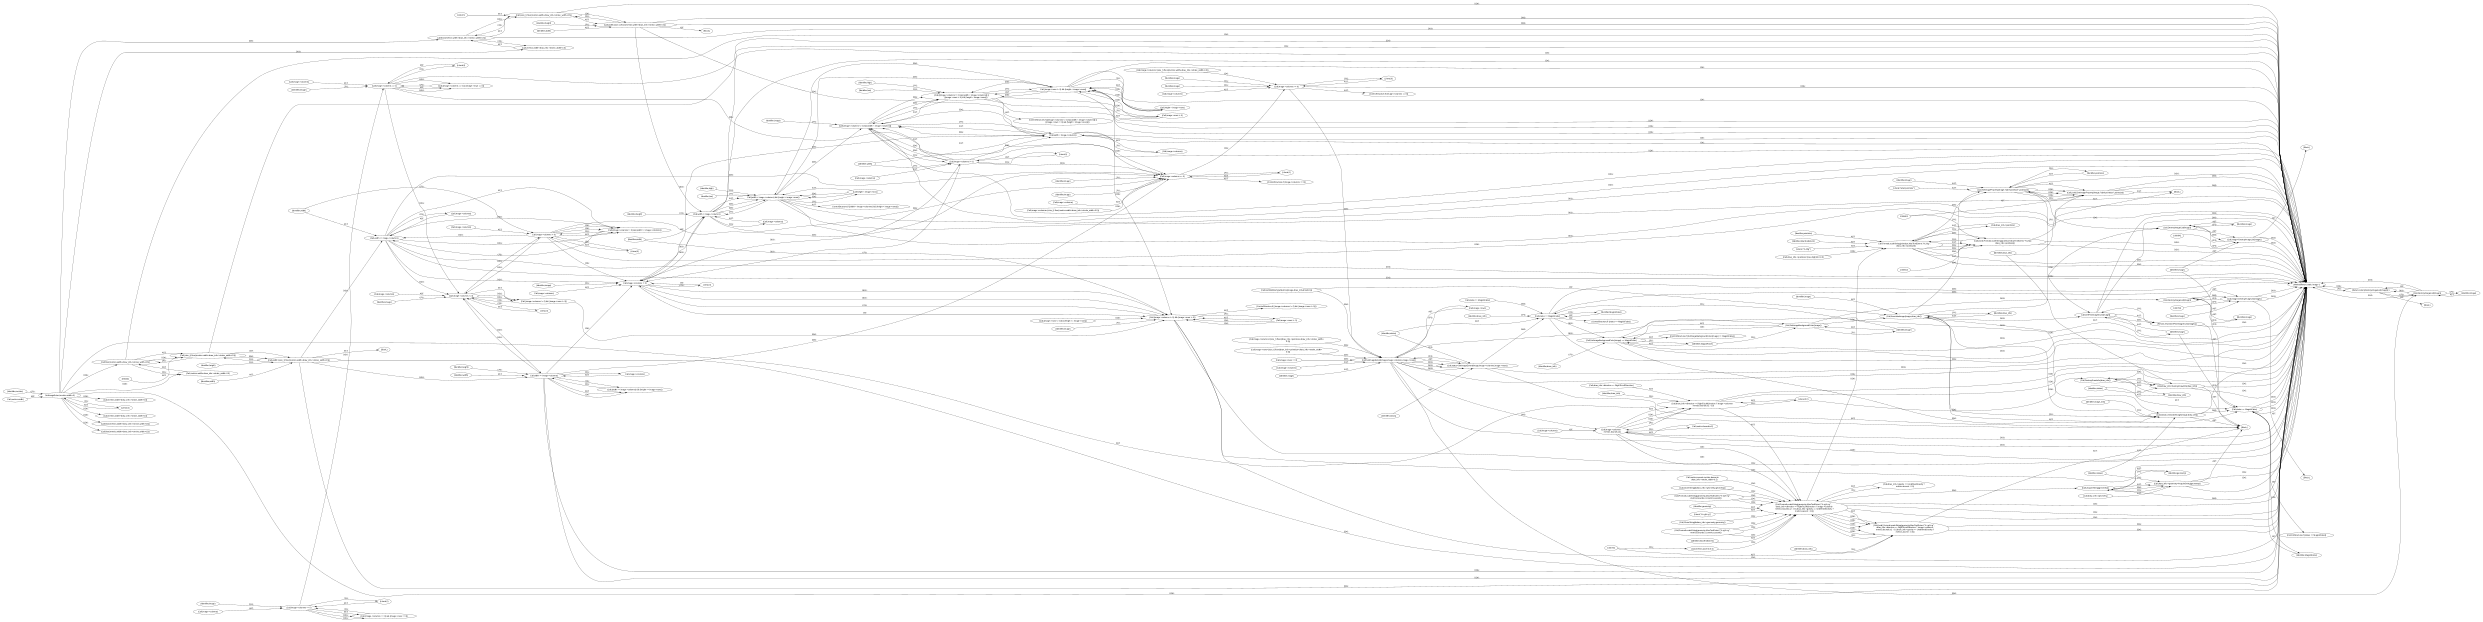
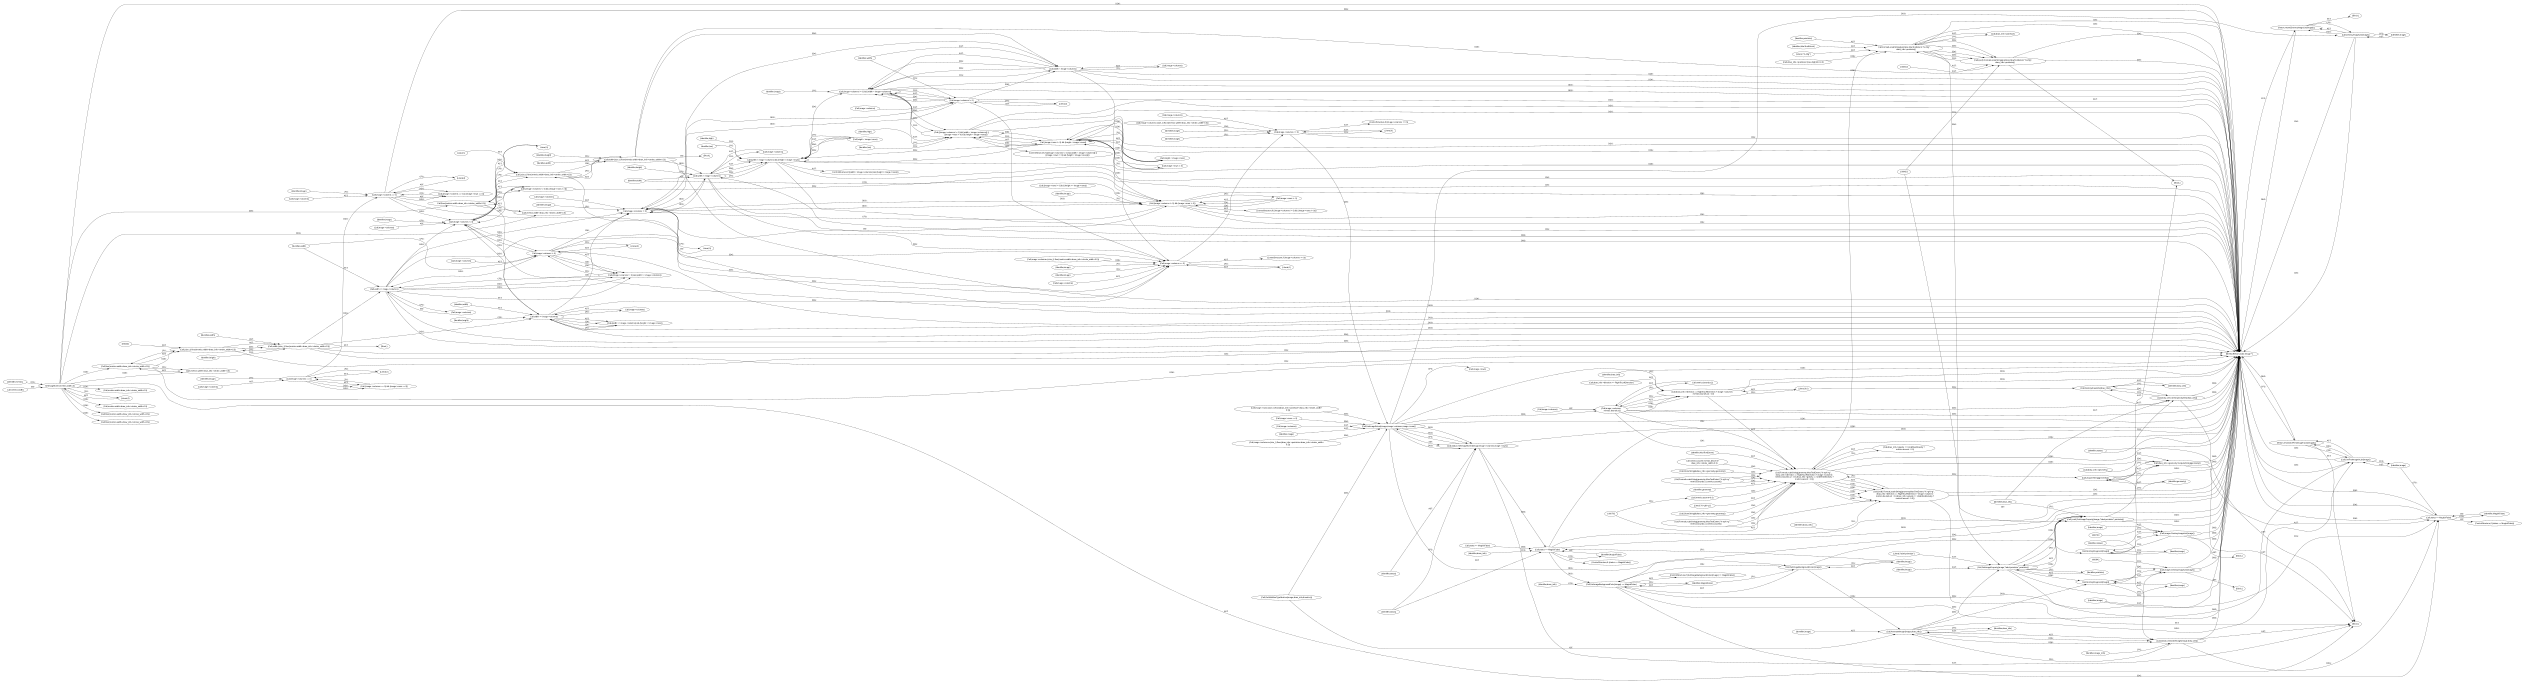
edge "(Call,image->rows)" -> "(Call,SetImageExtent(image,image->columns,image->rows))": removed, label "AST:"
edge "(MethodReturn,static Image *)" -> "(Return,return(GetFirstImageInList(image));)": added, label "CFG:"
